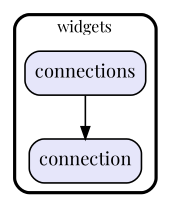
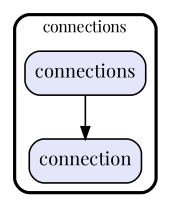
cluster "widgets": label "widgets" -> "connections"
